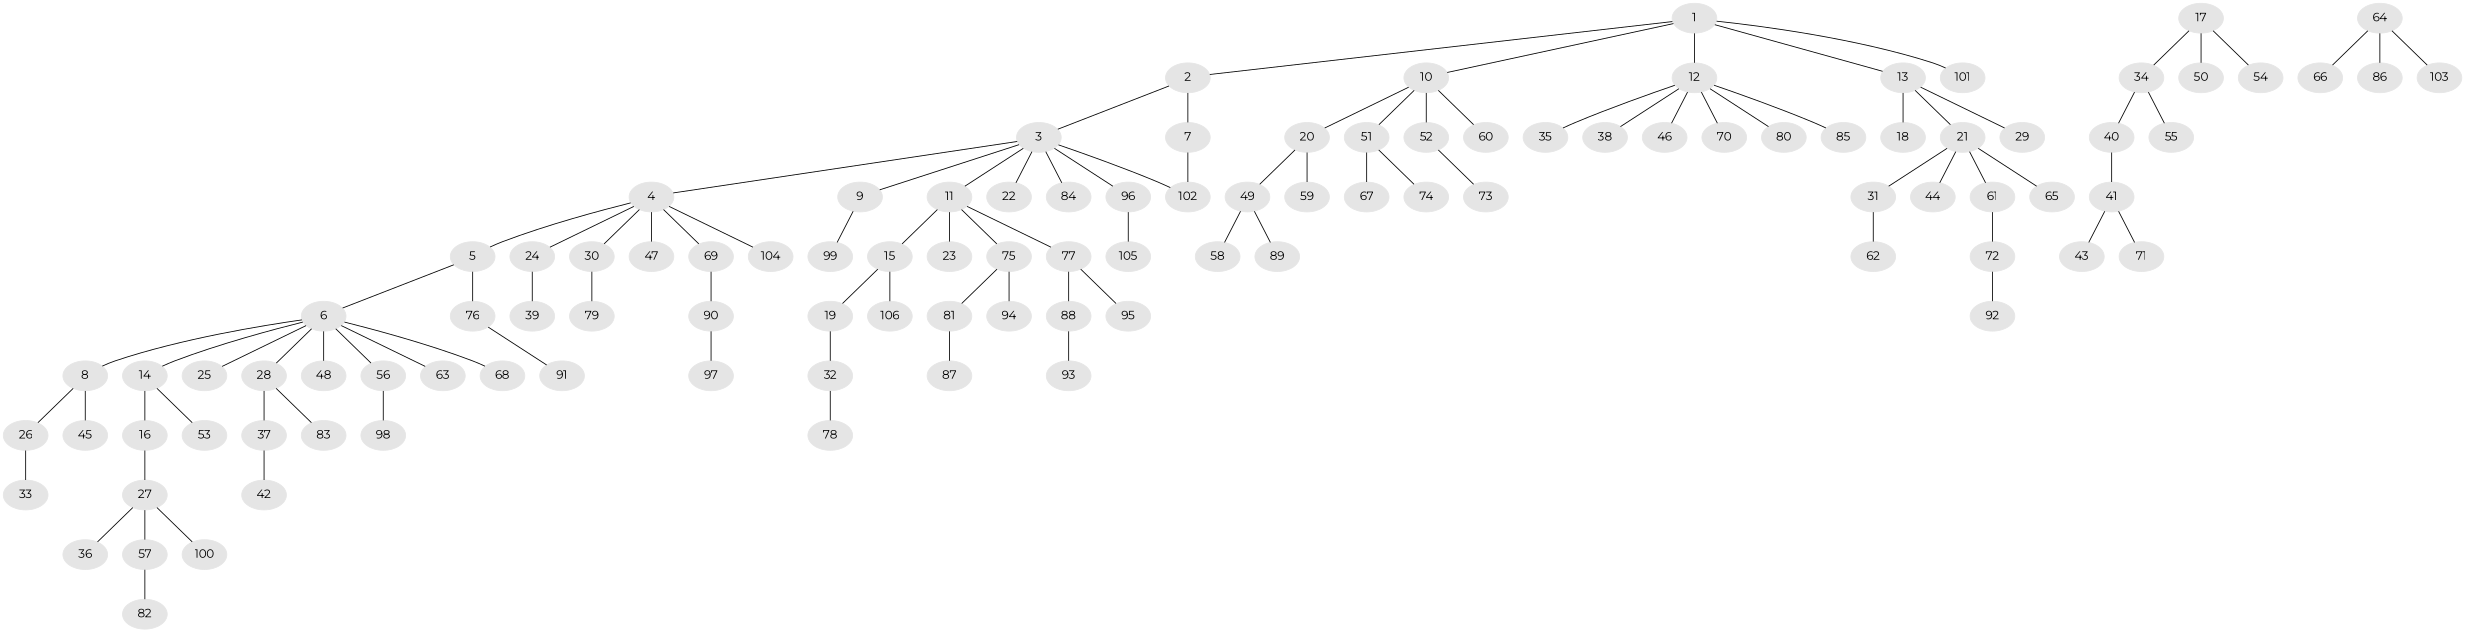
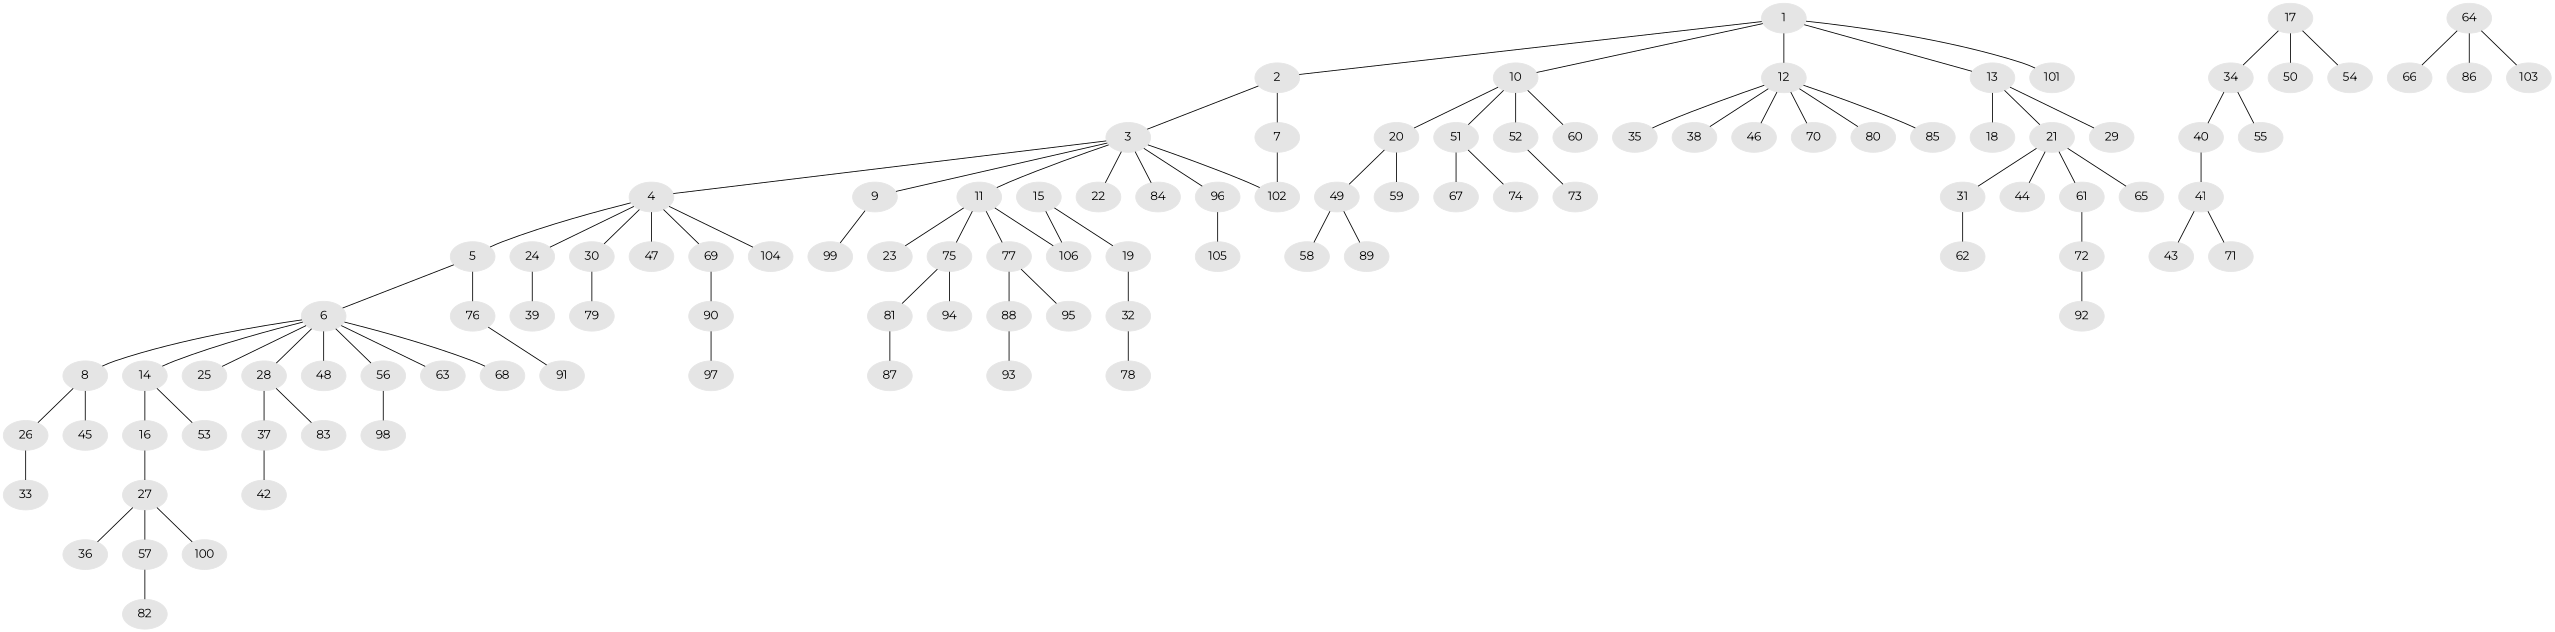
edge "11" -- "15": now "11" -- "106"
